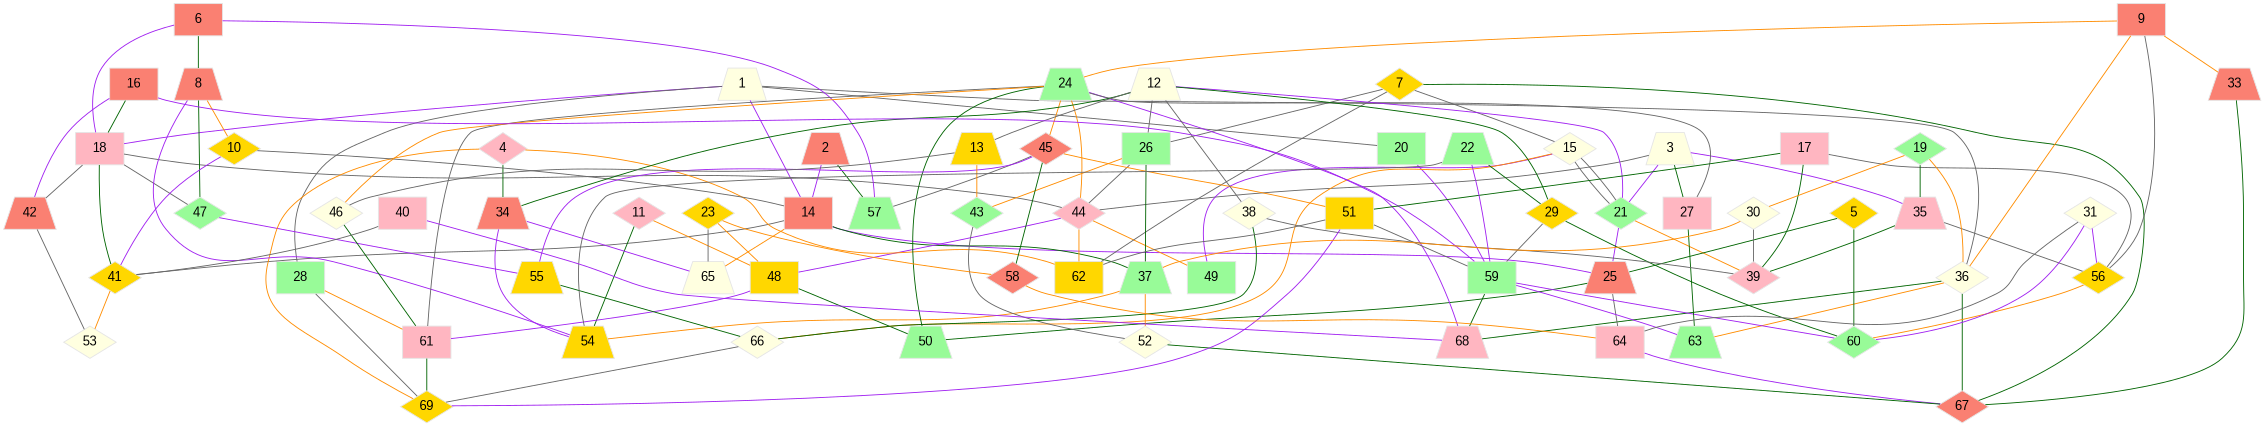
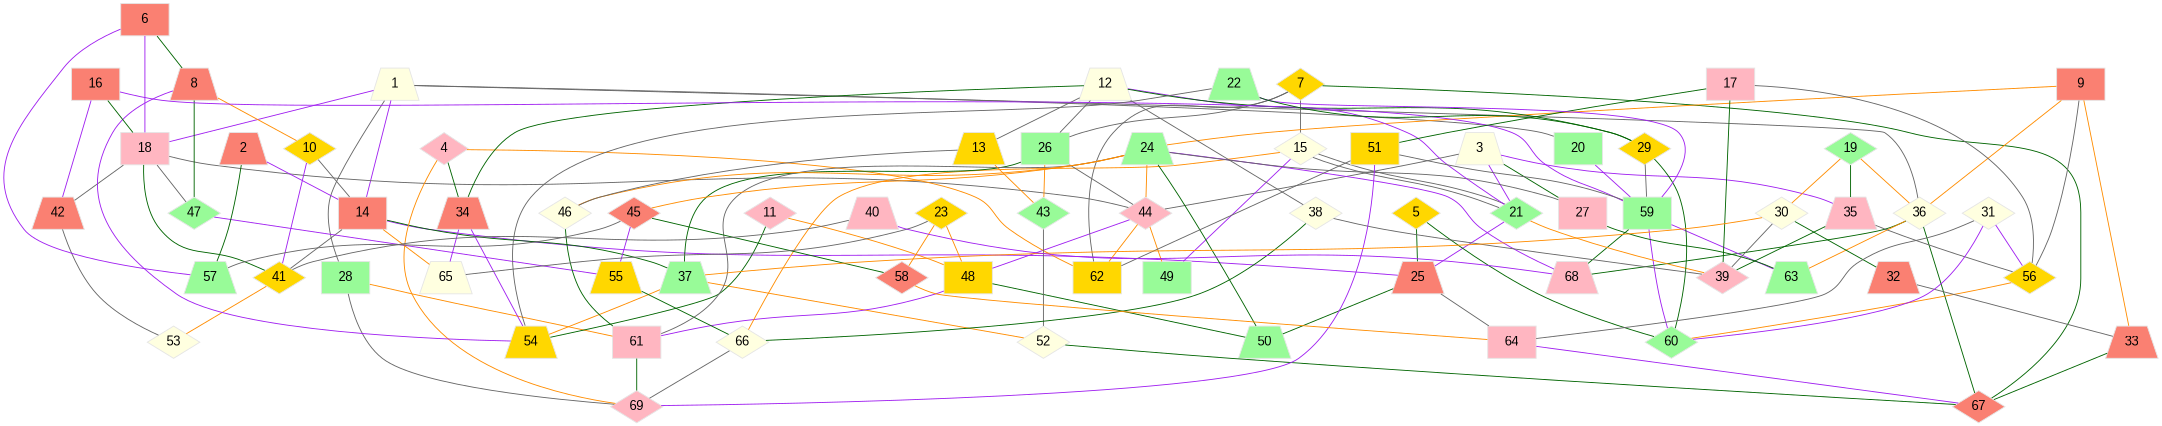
edge "45" -- "51": removed
node "40": shape box -> trapezium
node "32": added
node "69": fillcolor gold -> lightpink
